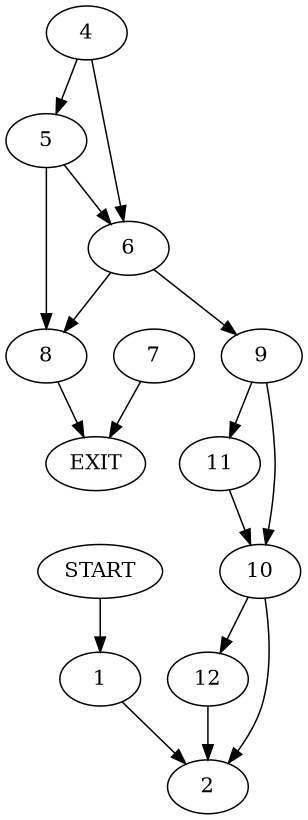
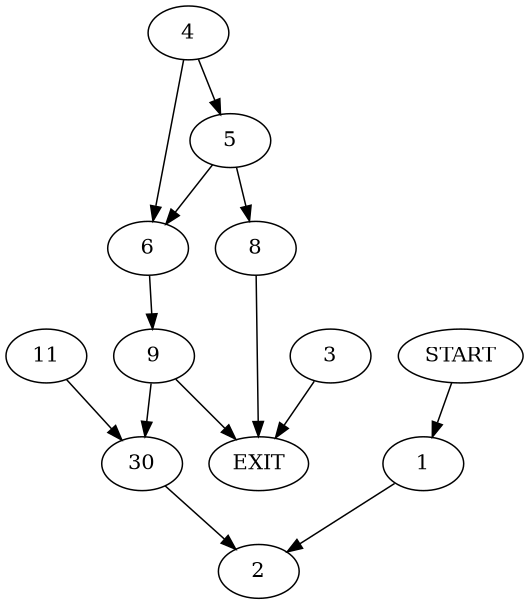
edge "6" -> "8": removed
node "7": label "7" -> "3"
edge "9" -> "11": now "9" -> "EXIT"
node "10": label "10" -> "30"
node "12": removed
